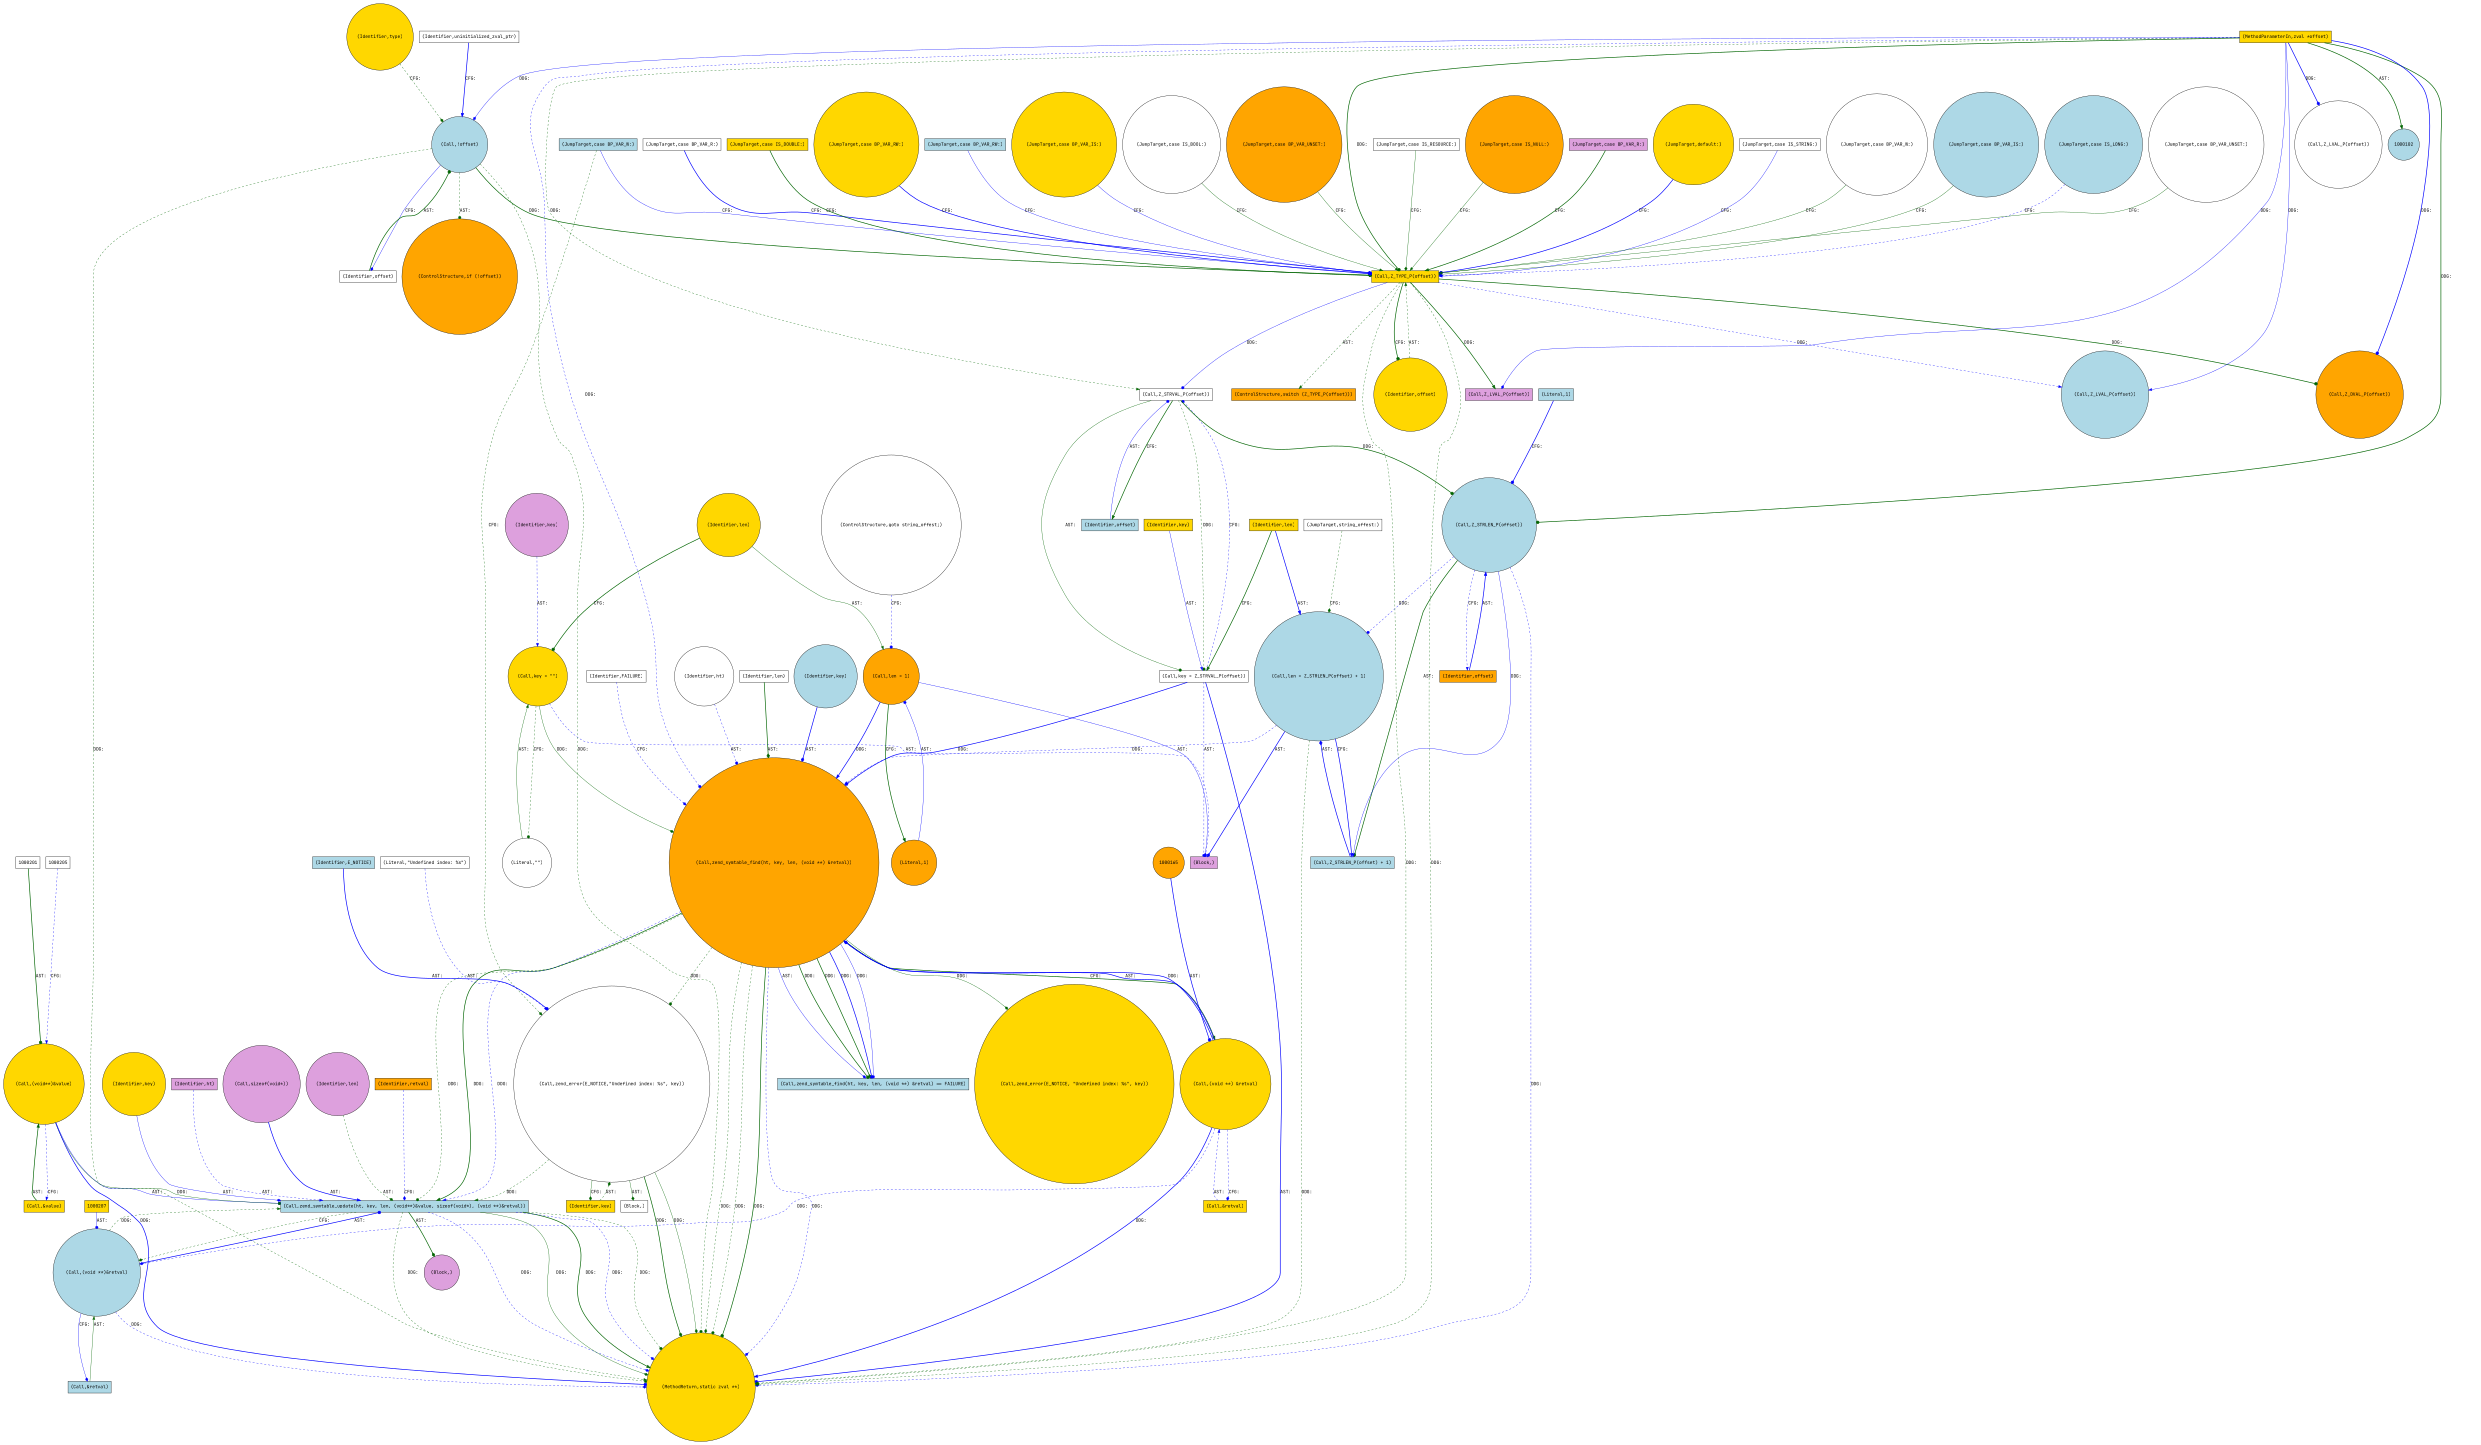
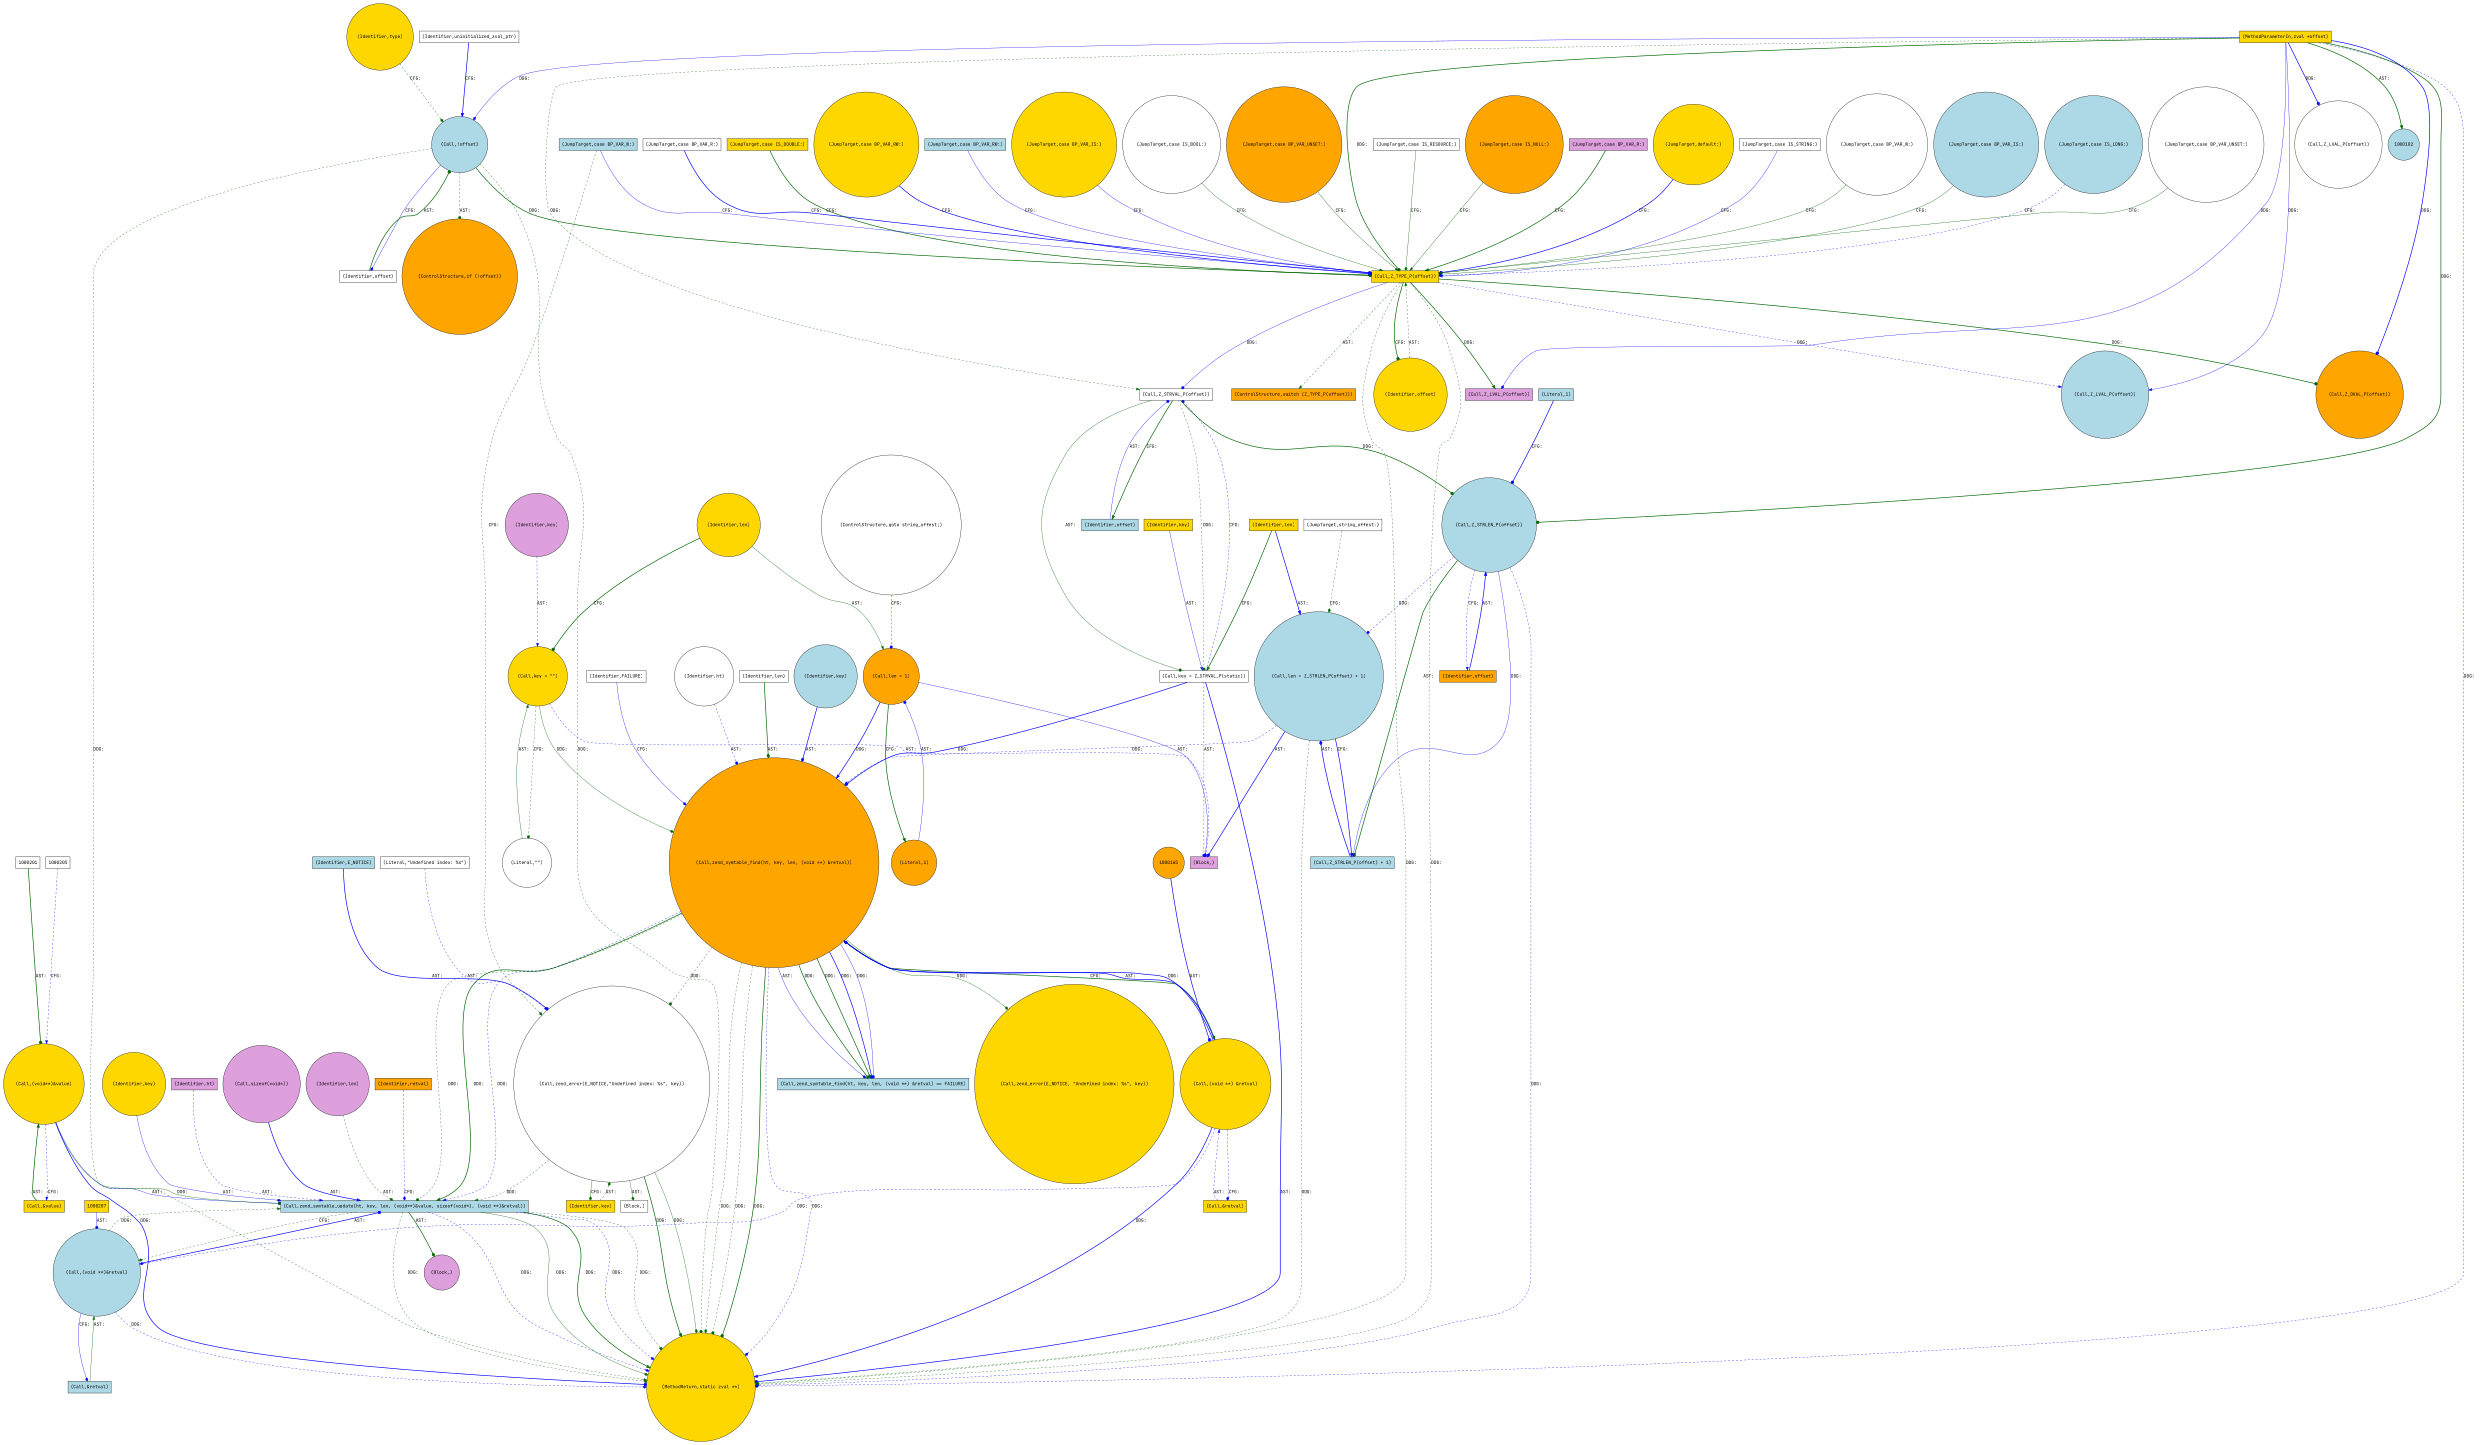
edge "(MethodParameterIn,zval *offset)" -> "(Call,zend_symtable_find(ht, key, len, (void **) &retval))": now "(MethodParameterIn,zval *offset)" -> "(MethodReturn,static zval **)"
node "(Call,key = Z_STRVAL_P(offset))": label "(Call,key = Z_STRVAL_P(offset))" -> "(Call,key = Z_STRVAL_P(static))"
edge "(Identifier,FAILURE)" -> "(Call,zend_symtable_find(ht, key, len, (void **) &retval))": style dashed -> solid
